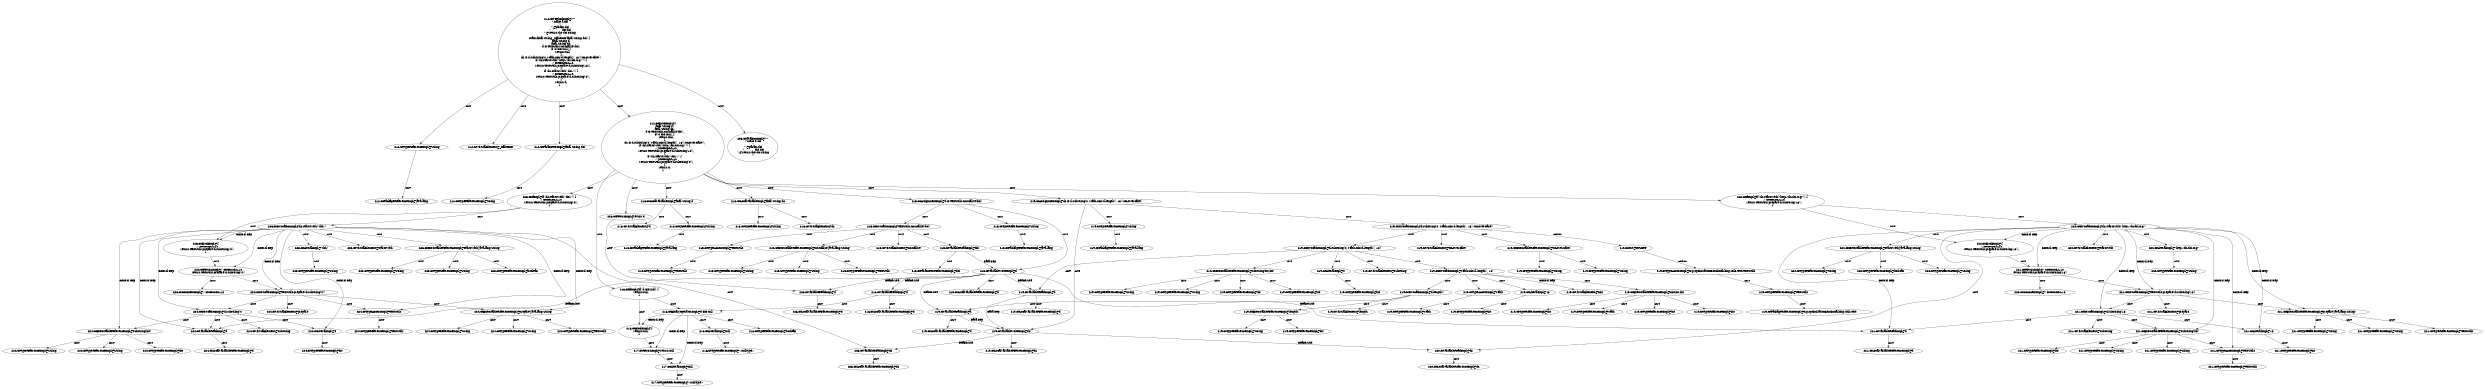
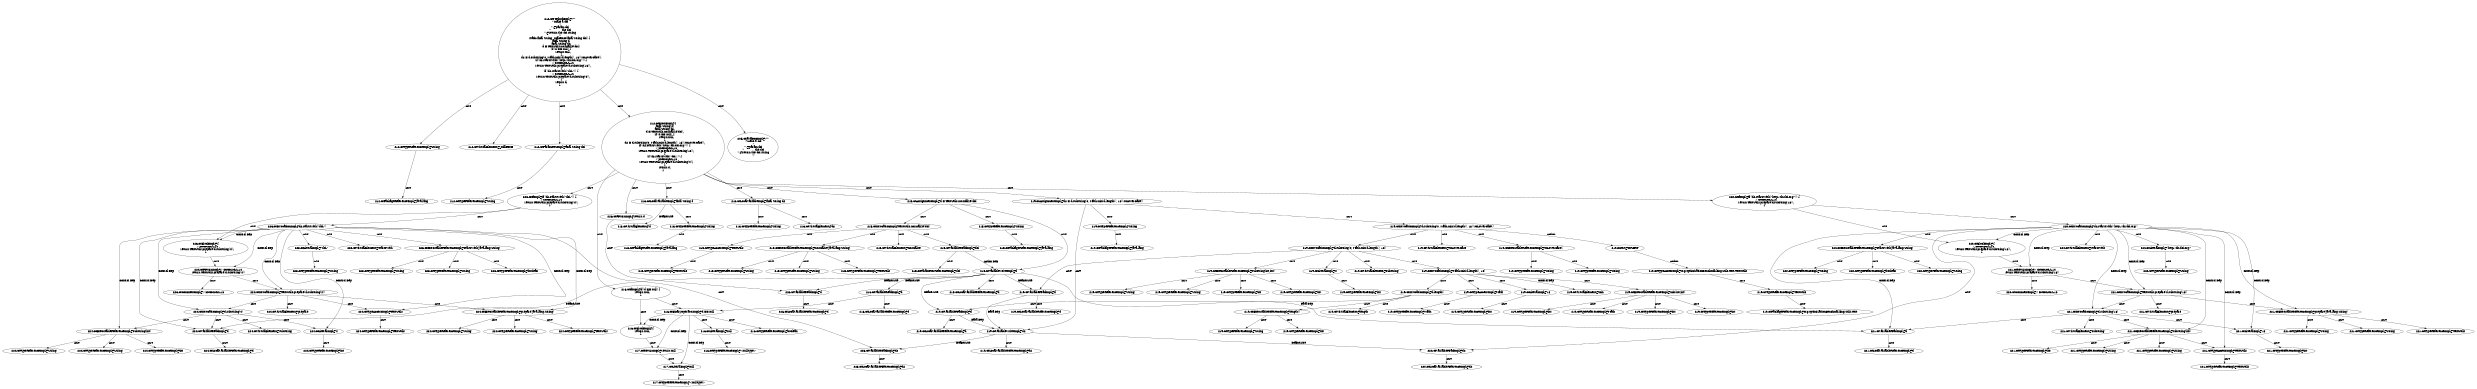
edge "213:CtLocalVariableImpl@final String d" -> "213:CtVirtualElement@d": label "AST" -> "Define-Use"
edge "215:CtVariableReadImpl@doi" -> "215:CtVariableWriteImpl@d": label "Data Dep" -> "Action Dep"
edge "215:CtVariableWriteImpl@d" -> "221:CtVariableReadImpl@d": label "Define-Use" -> "Data Dep"
